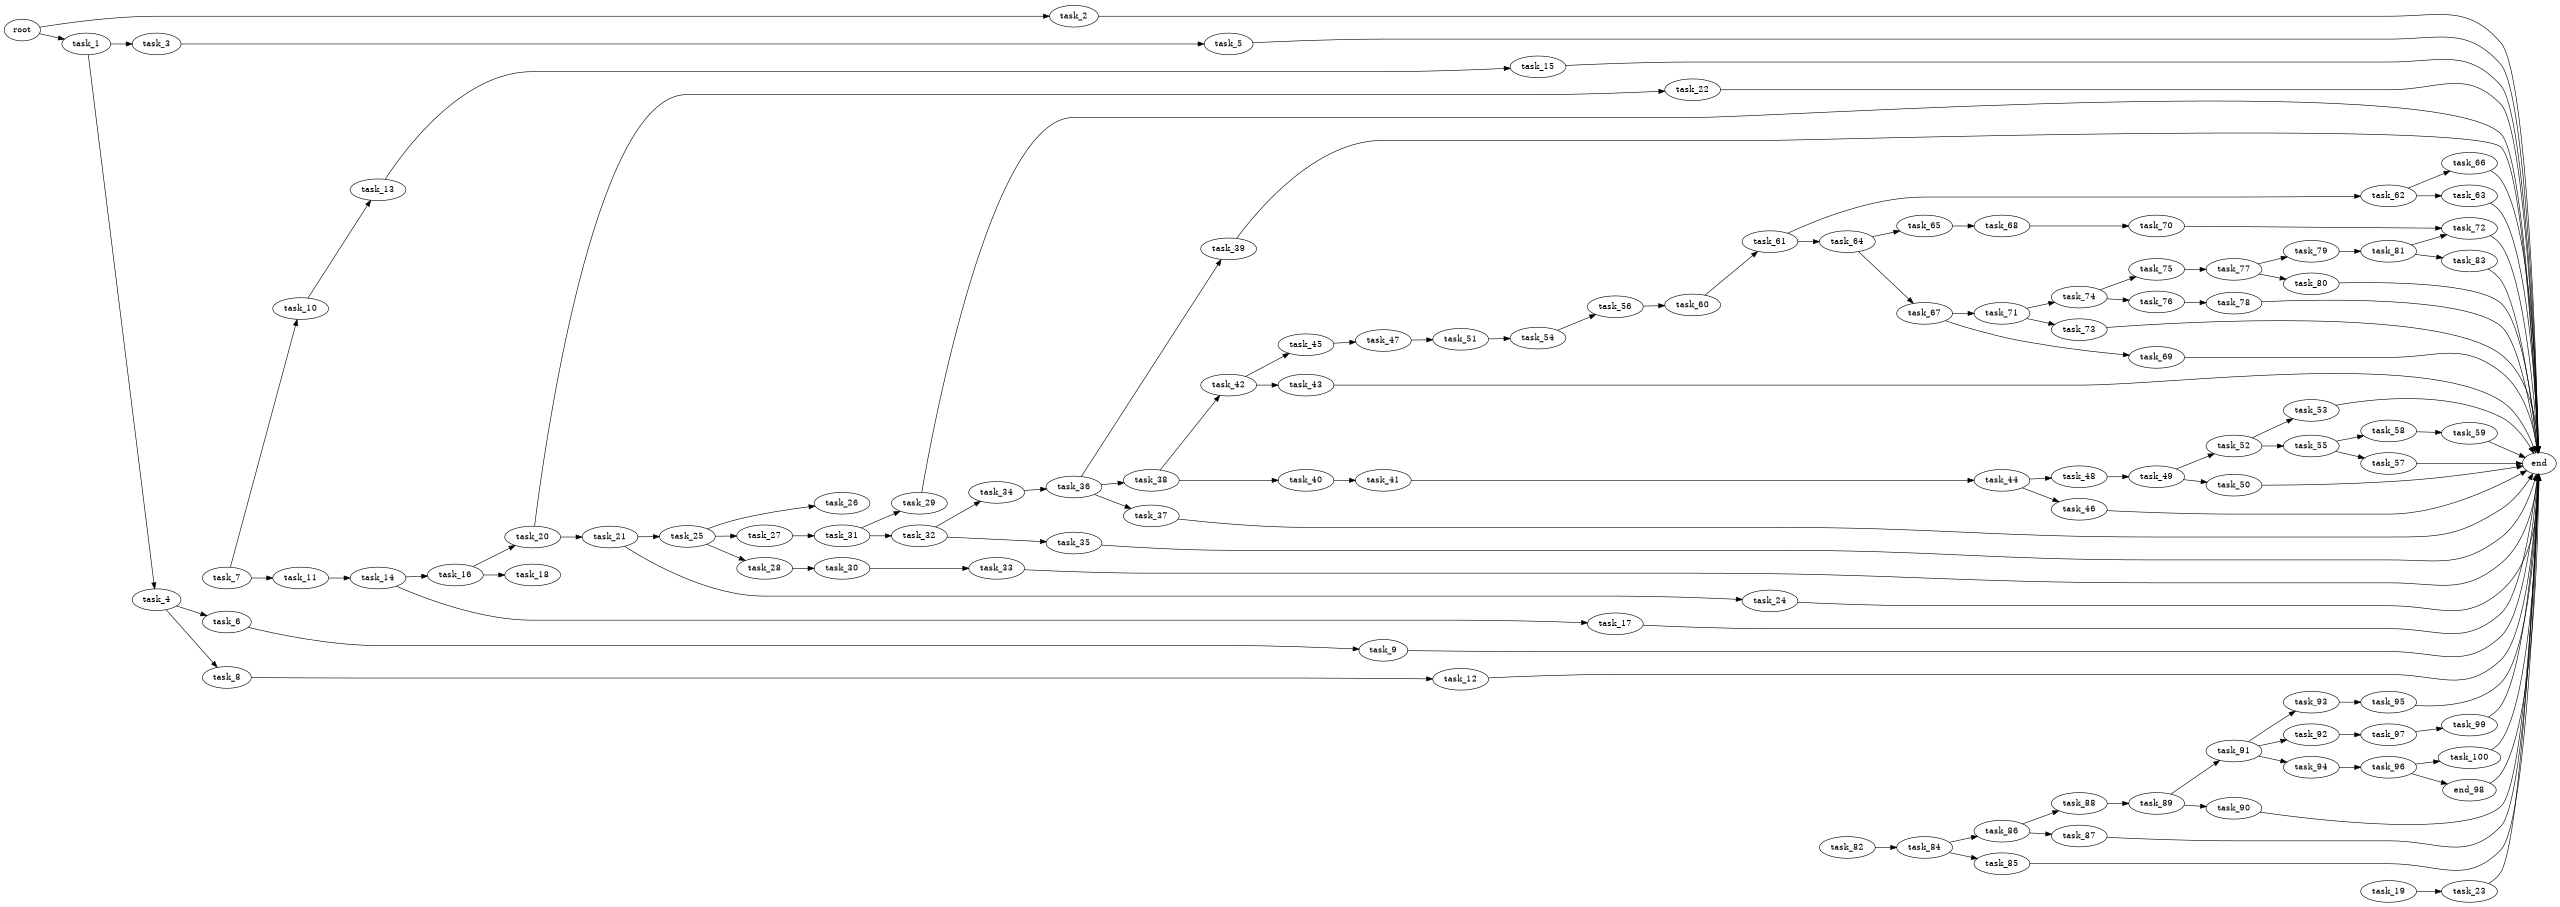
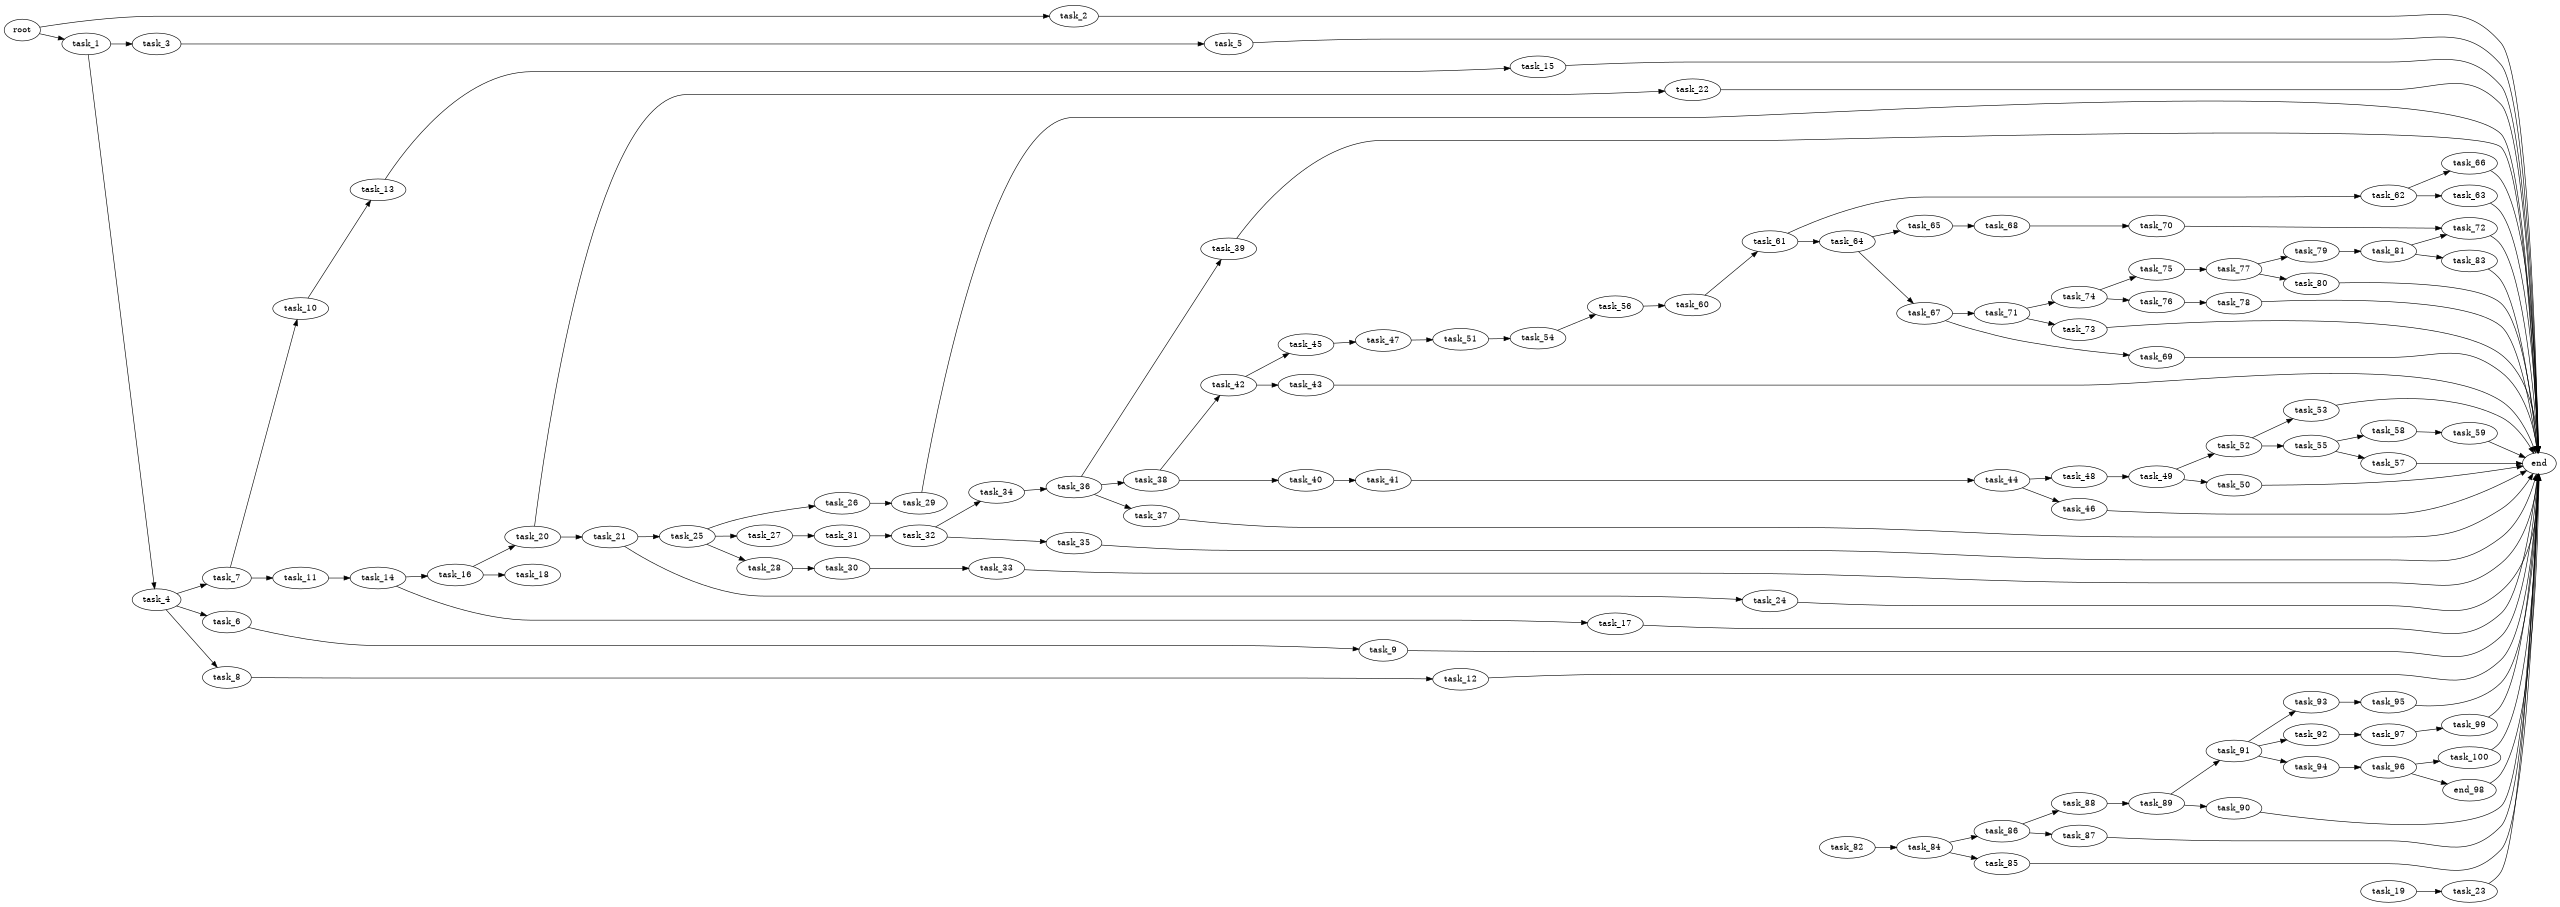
edge "task_31" -> "task_29": now "task_26" -> "task_29"
edge "task_4" -> "task_7": added
